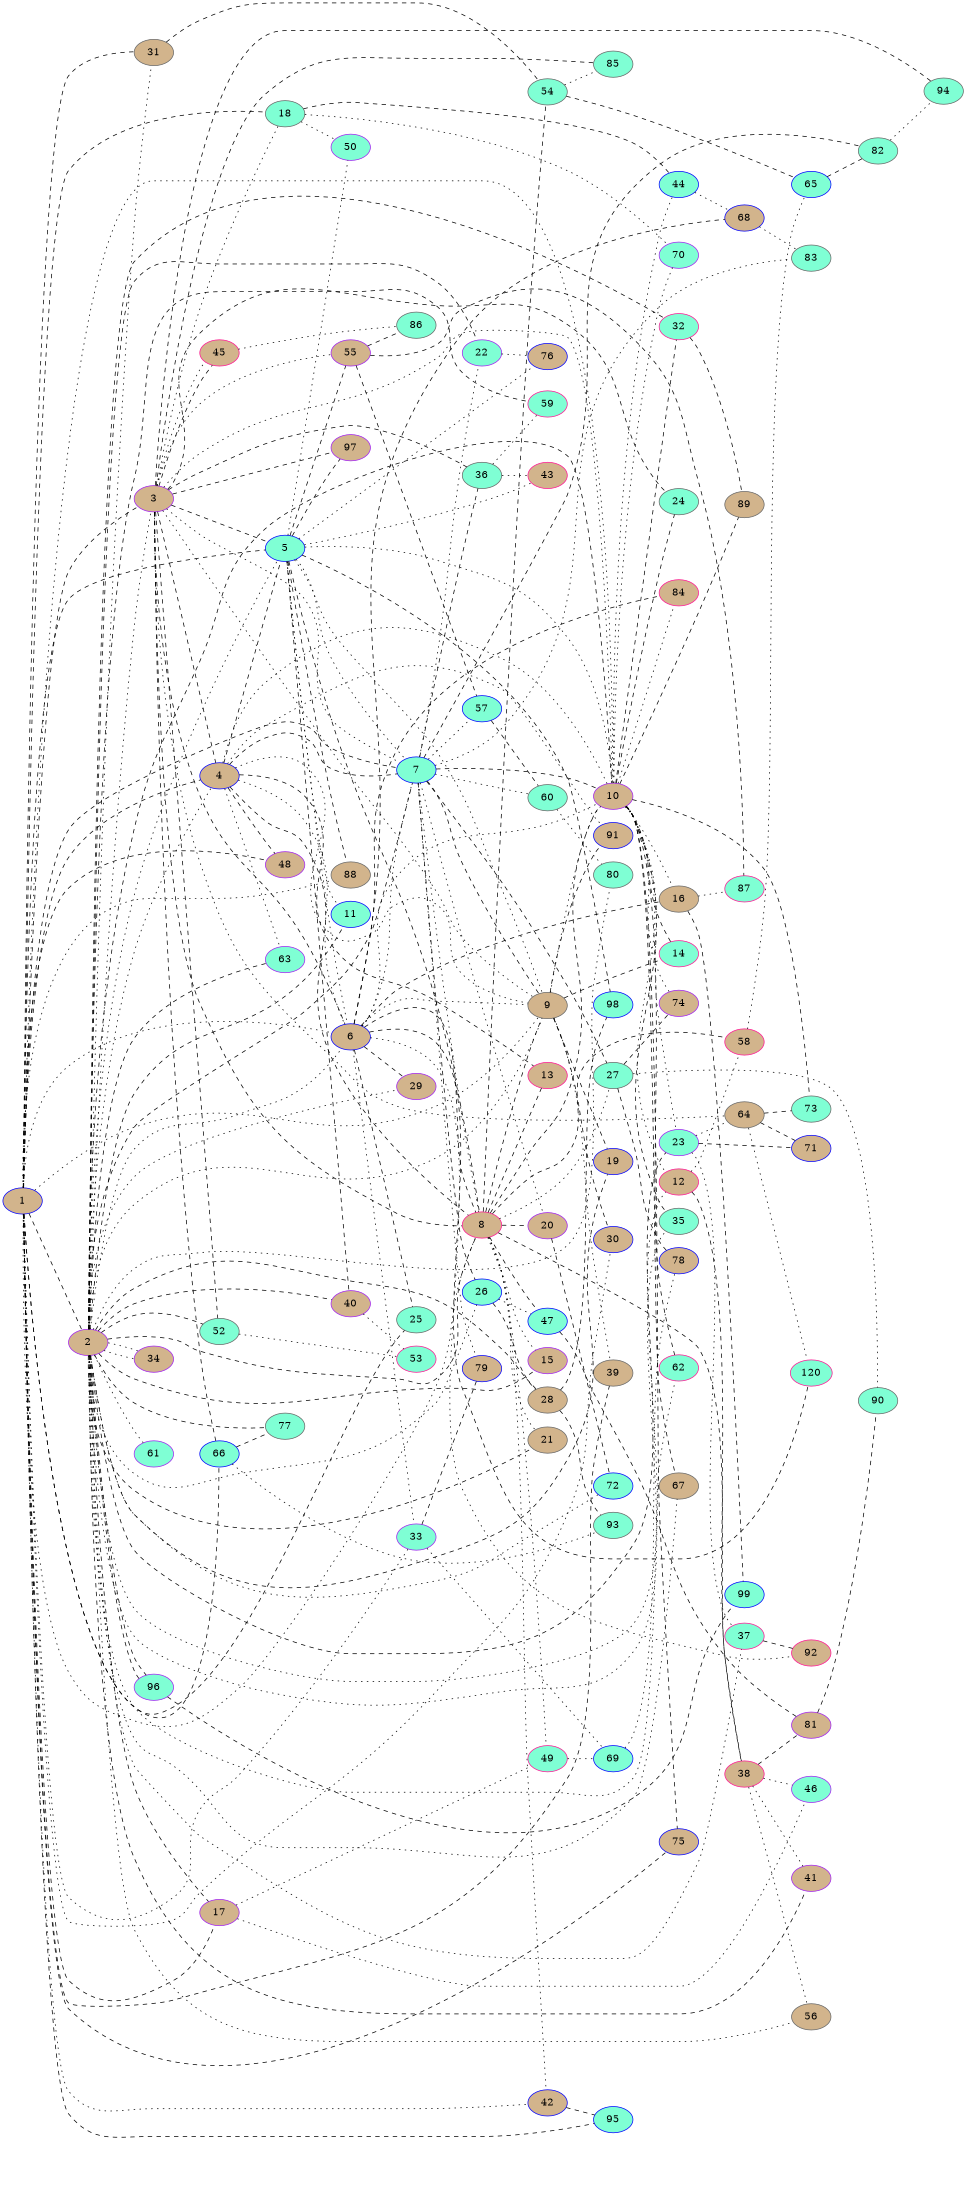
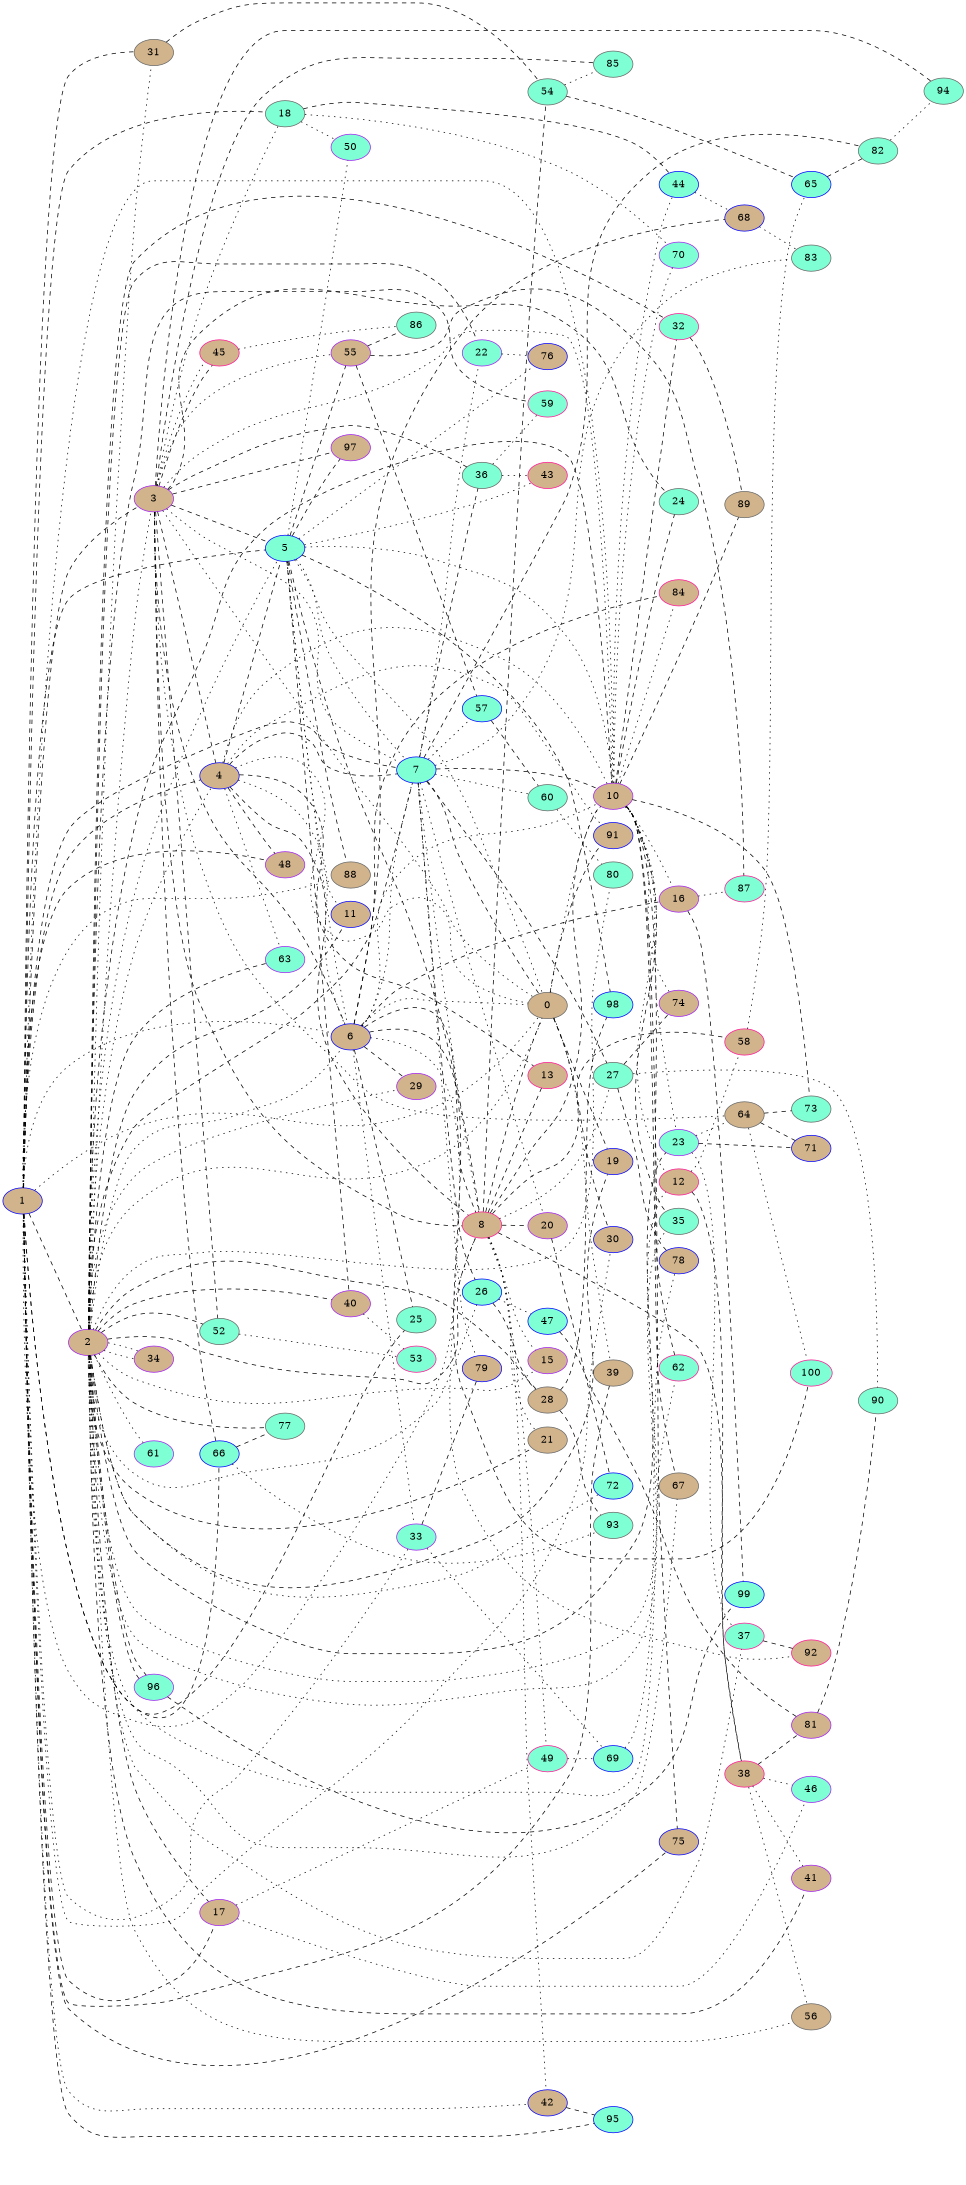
node "16": color gray40 -> purple
node "11": fillcolor aquamarine -> tan
node "14": removed
node "9": label "9" -> "0"
edge "8" -- "47": removed
node "120": label "120" -> "100"
edge "2" -- "15": style dashed -> dotted
